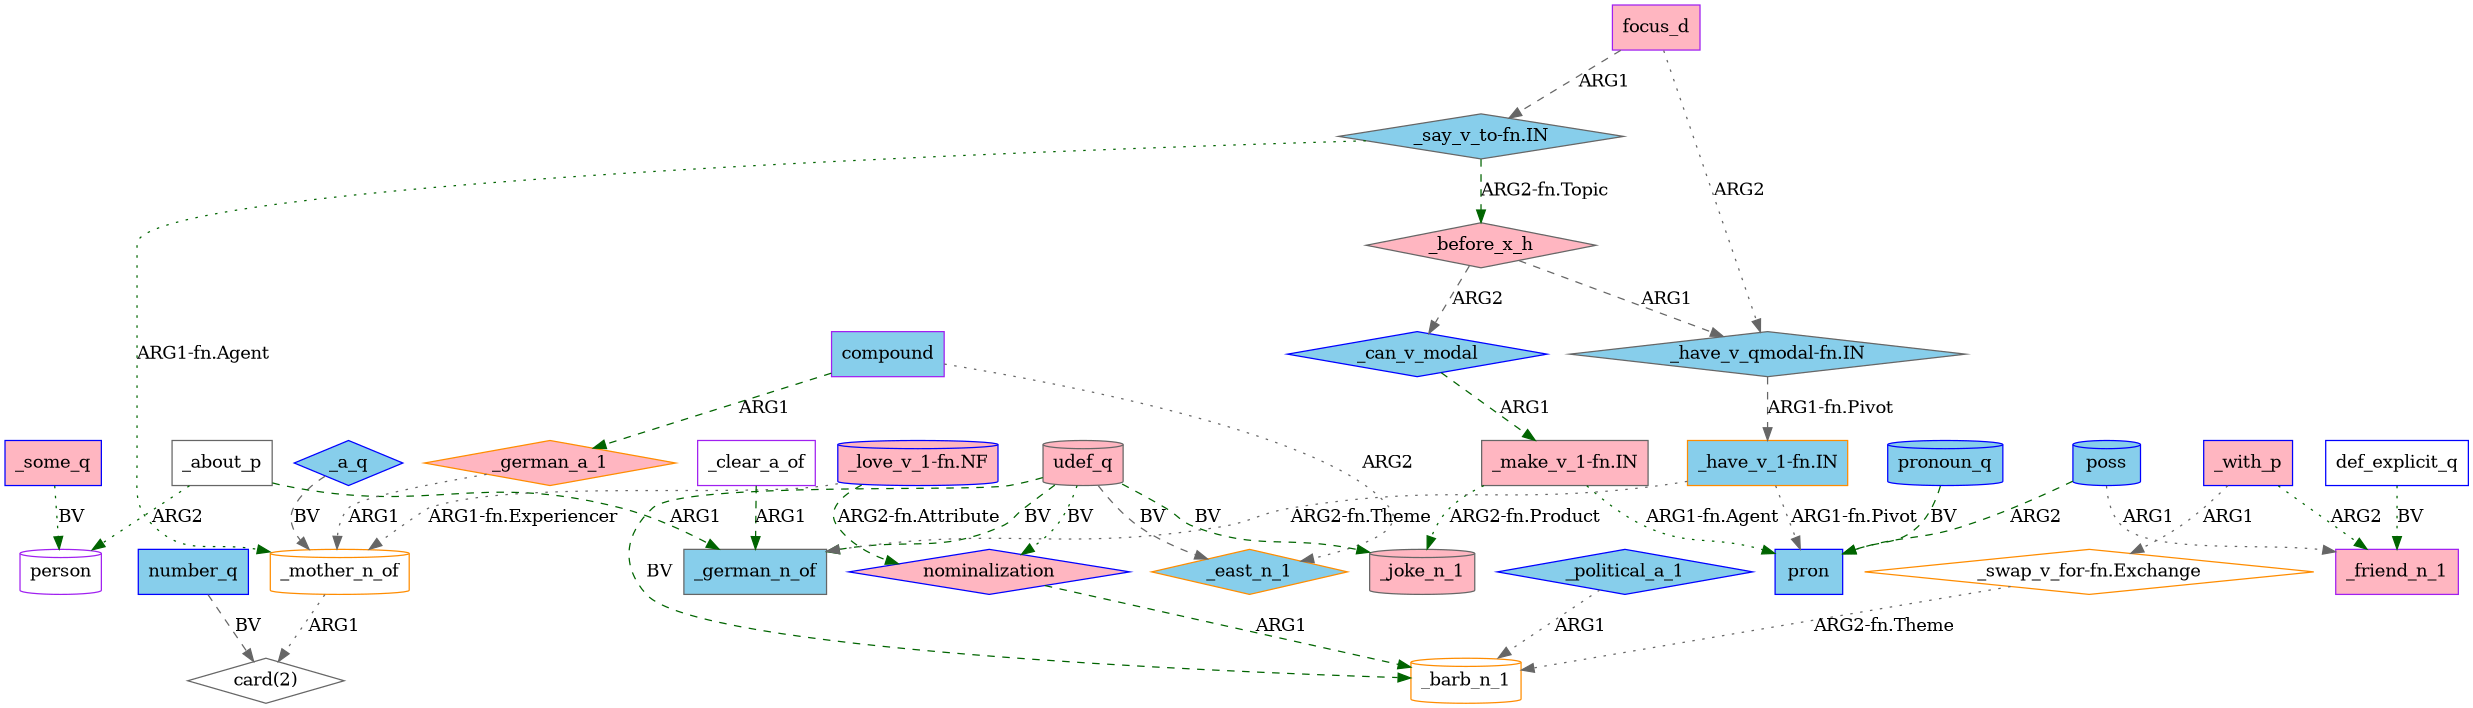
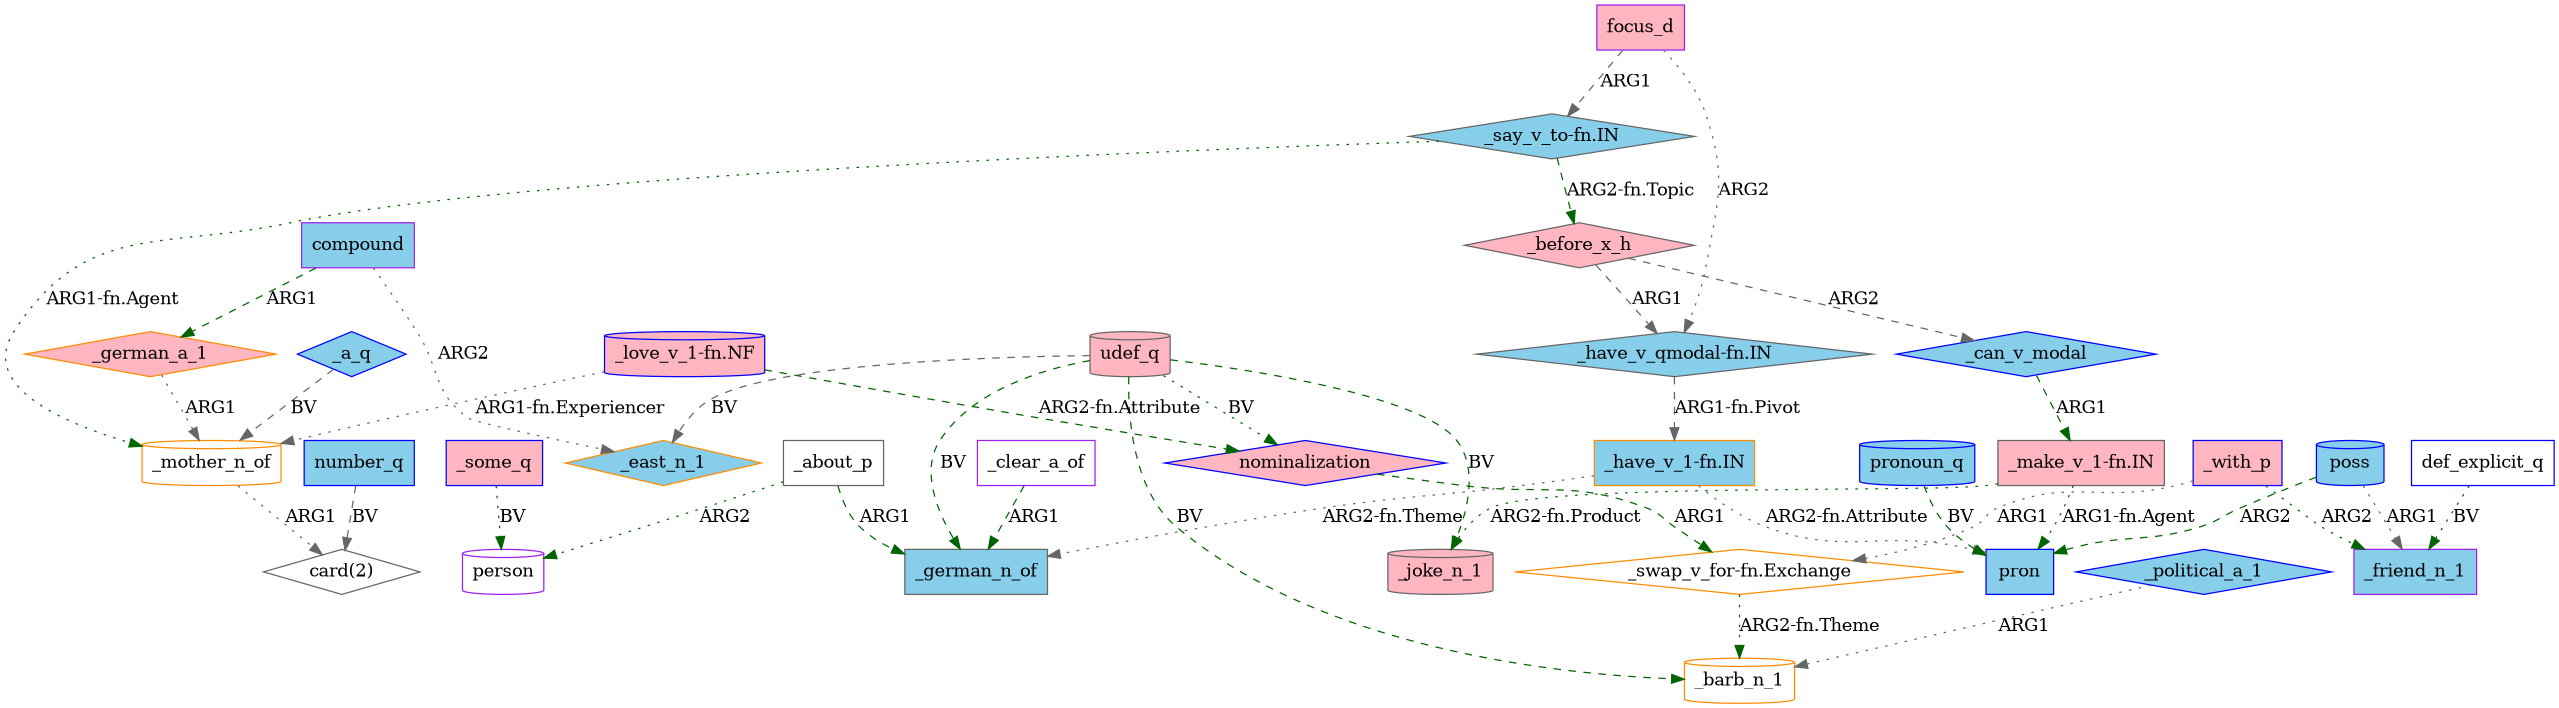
edge "_have_v_1-fn.IN" -> "pron": label "ARG1-fn.Pivot" -> "ARG2-fn.Attribute"
node "_friend_n_1": fillcolor lightpink -> skyblue
edge "nominalization" -> "_barb_n_1": now "nominalization" -> "_swap_v_for-fn.Exchange"
edge "_swap_v_for-fn.Exchange" -> "_barb_n_1": color gray40 -> darkgreen
